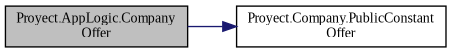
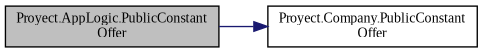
node "Proyect.AppLogic.Company Offer": label "Proyect.AppLogic.Company Offer" -> "Proyect.AppLogic.PublicConstant Offer"
